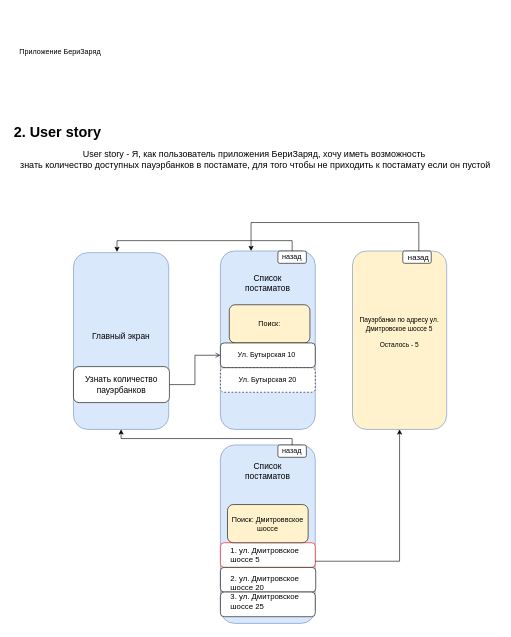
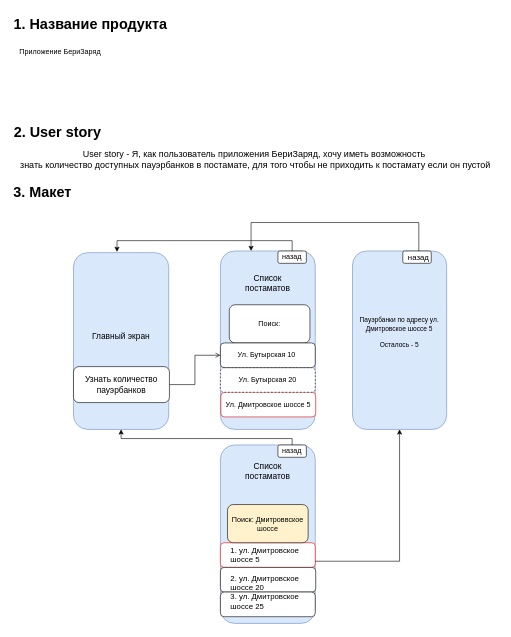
node "1. Название продукта": added
node "3. Макет": added
node "Поиск:": fillcolor #fff2cc -> #ffffff
node "Пауэрбанки по адресу ул. Дмитровское шоссе 5 Осталось - 5": fillcolor #fff2cc -> #dae8fc
node "Ул. Дмитровское шоссе 5": added
